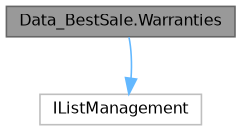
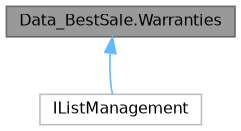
edge "Data_BestSale.Warranties" -> "IListManagement": reversed
